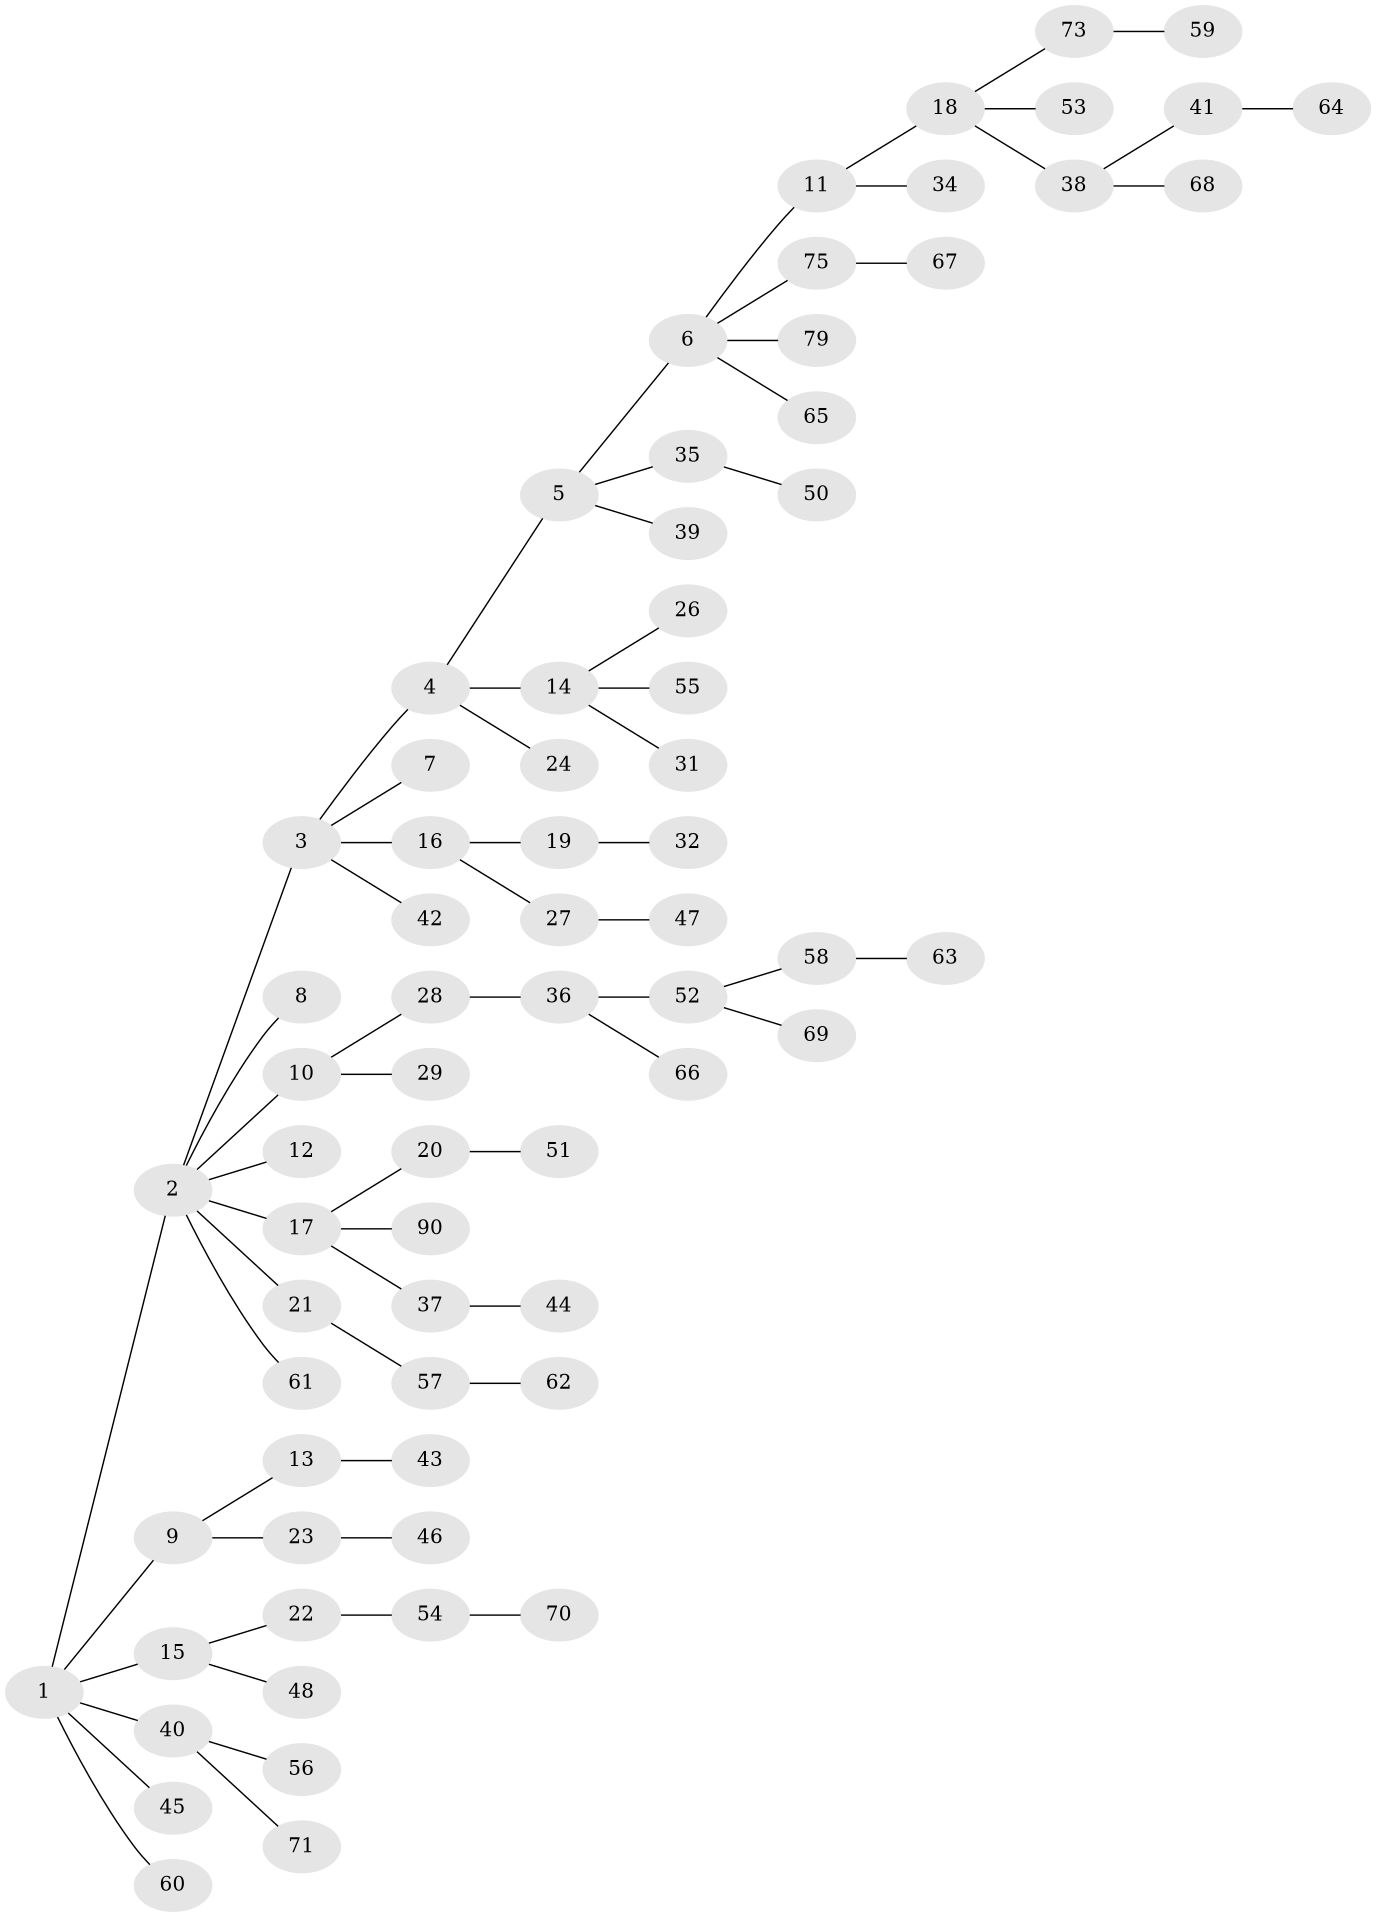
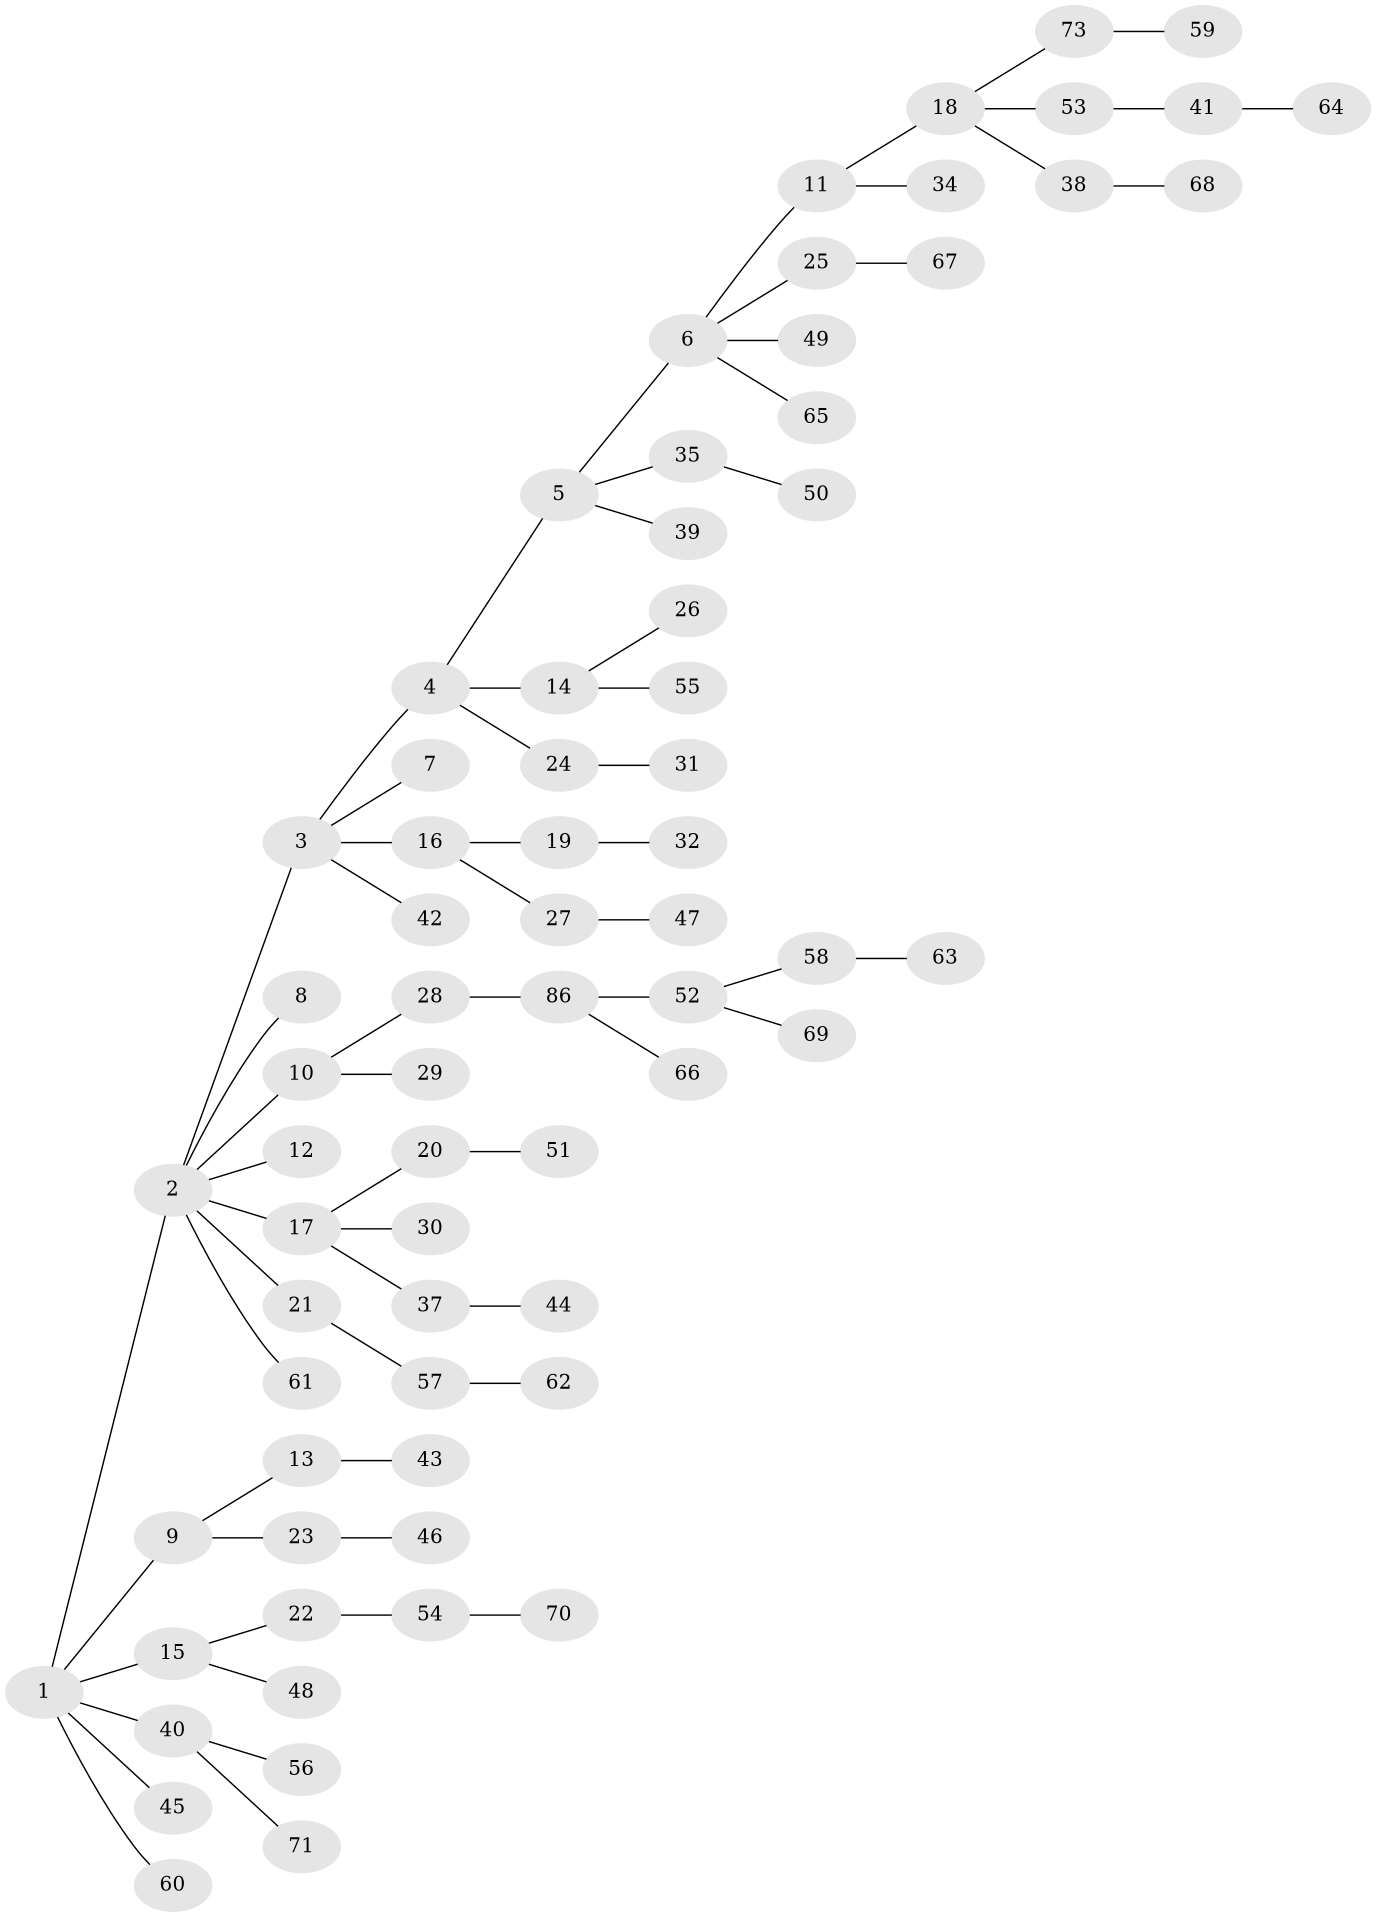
edge "41" -- "38": now "41" -- "53"
node "75": label "75" -> "25"
node "79": label "79" -> "49"
edge "14" -- "31": now "24" -- "31"
node "36": label "36" -> "86"
node "90": label "90" -> "30"
